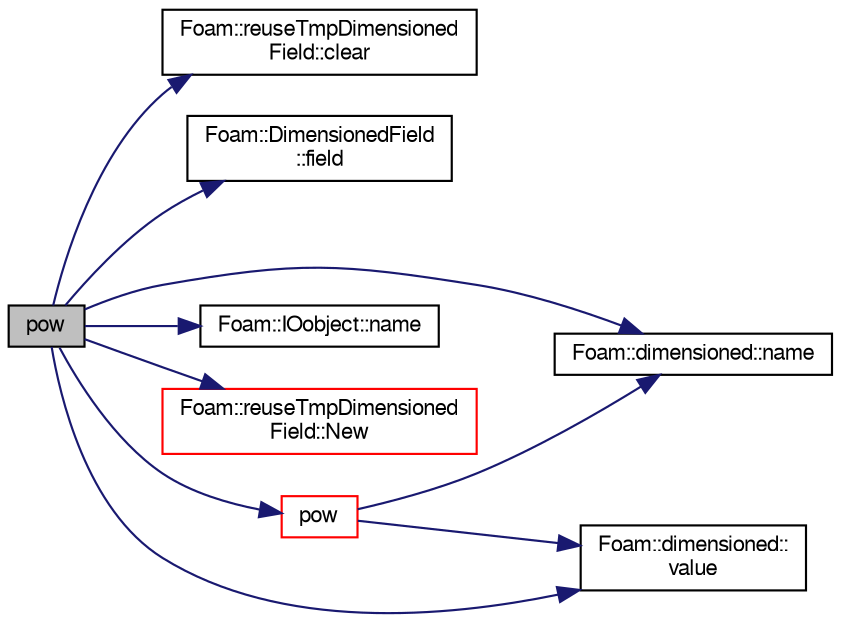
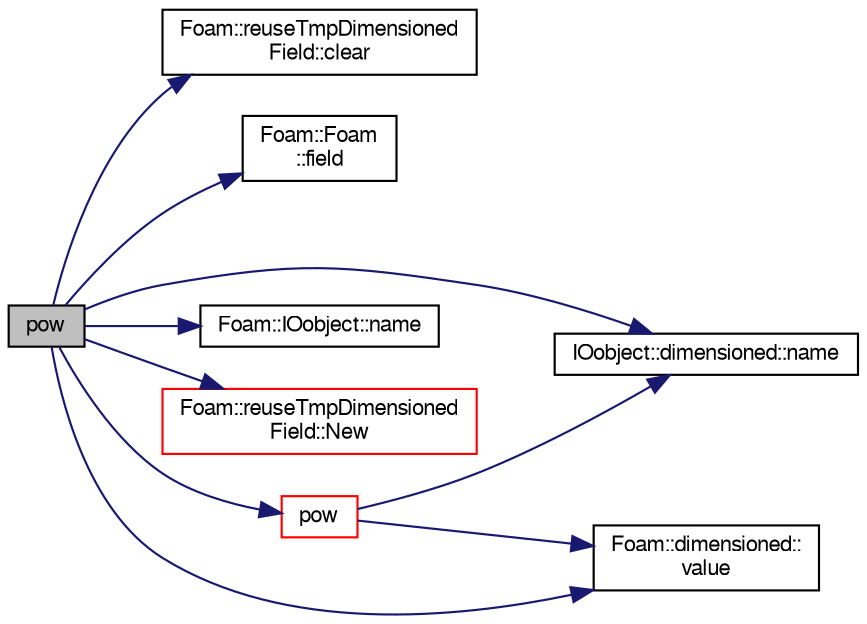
node "Foam::DimensionedField ::field": label "Foam::DimensionedField ::field" -> "Foam::Foam ::field"
node "Foam::dimensioned::name": label "Foam::dimensioned::name" -> "IOobject::dimensioned::name"
